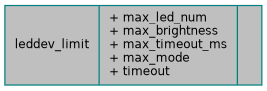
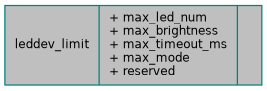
node "leddev_limit": text "+ timeout" -> "+ reserved"
